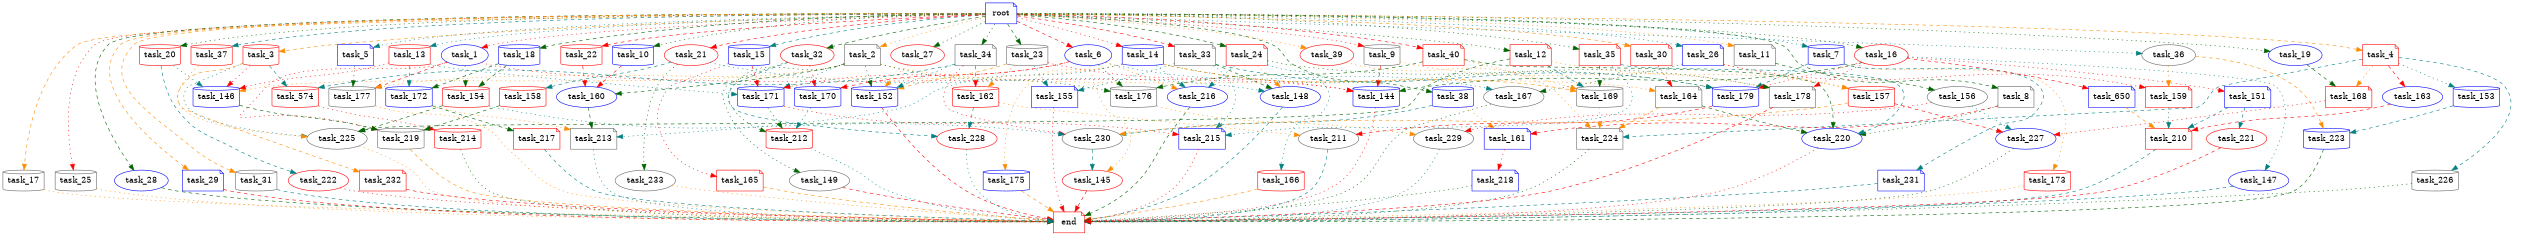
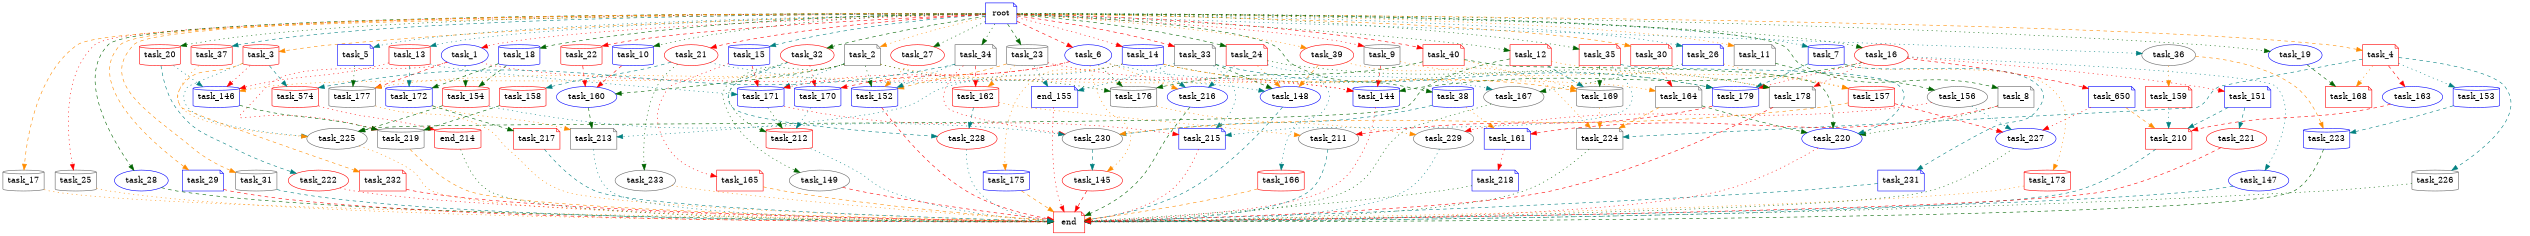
edge "task_39" -> "task_148": added
edge "task_26" -> "task_159": removed
node "task_155": label "task_155" -> "end_155"
edge "task_168" -> "task_227": now "task_650" -> "task_227"
node "task_214": label "task_214" -> "end_214"
